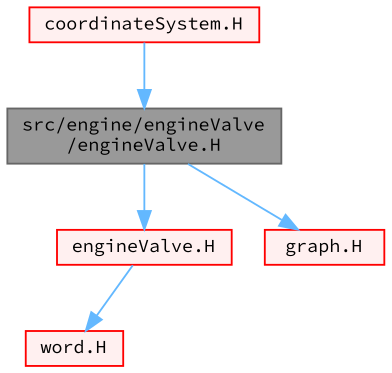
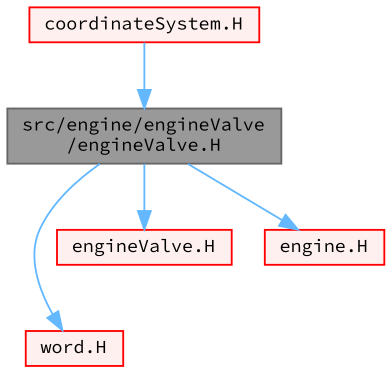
node "graph.H": label "graph.H" -> "engine.H"
edge "engineValve.H" -> "word.H": now "src/engine/engineValve /engineValve.H" -> "word.H"
